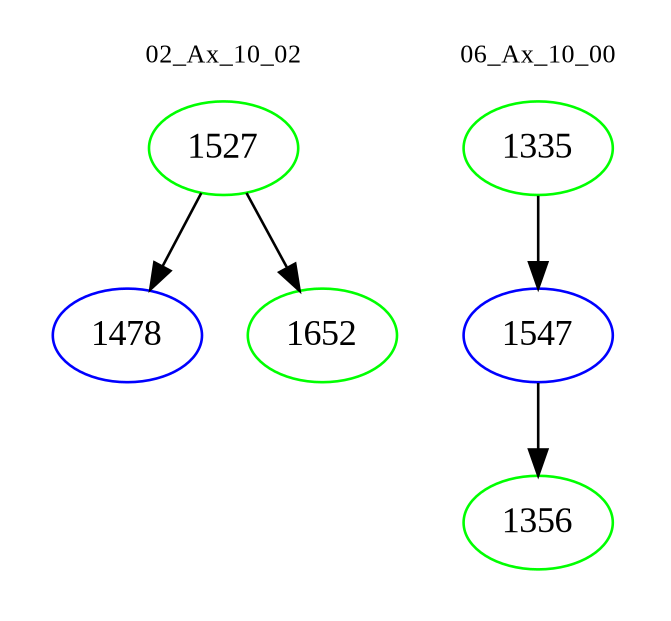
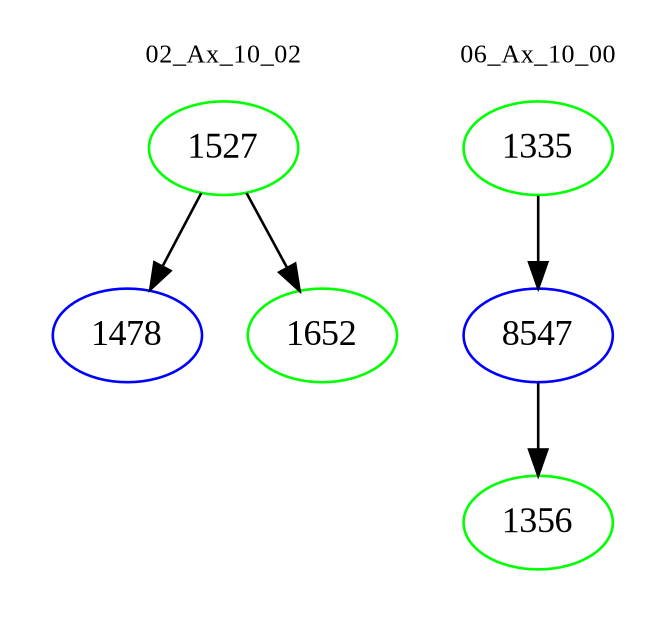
node "1547": label "1547" -> "8547"
